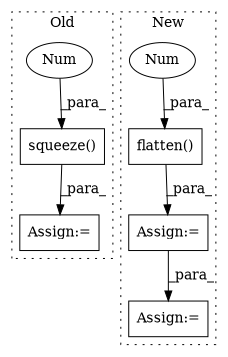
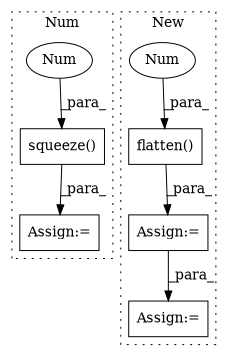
cluster "Old": label "Old" -> "Num"
